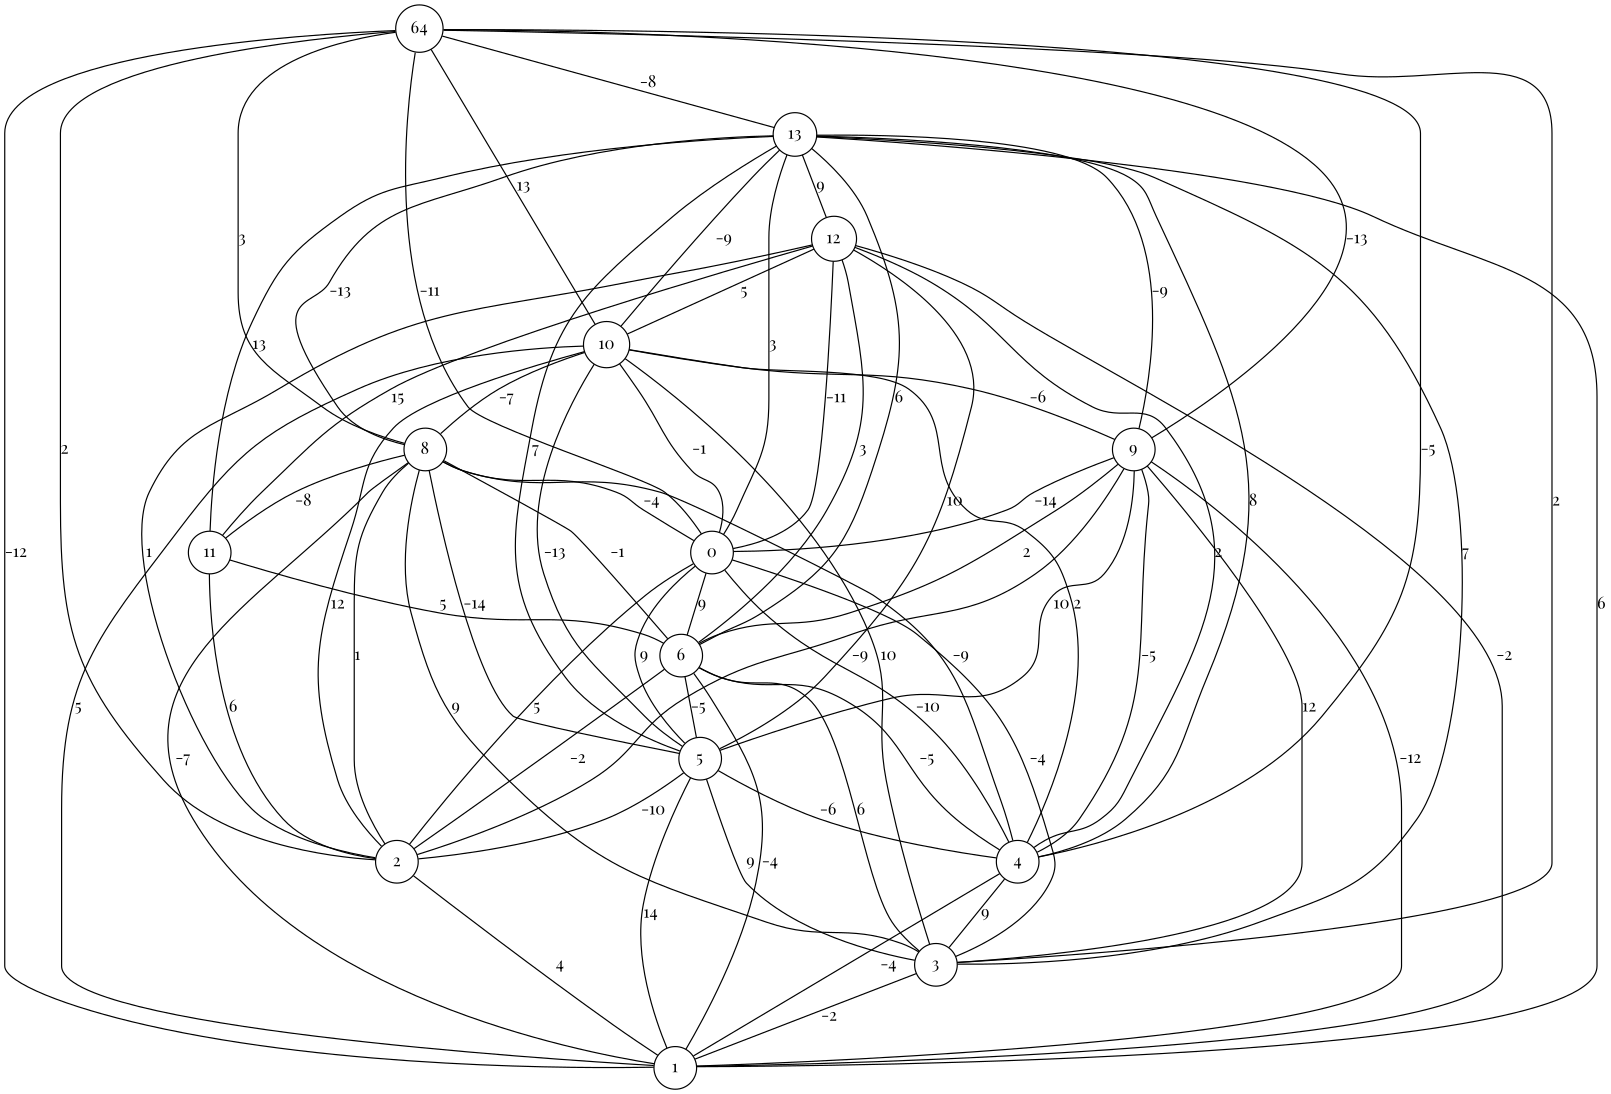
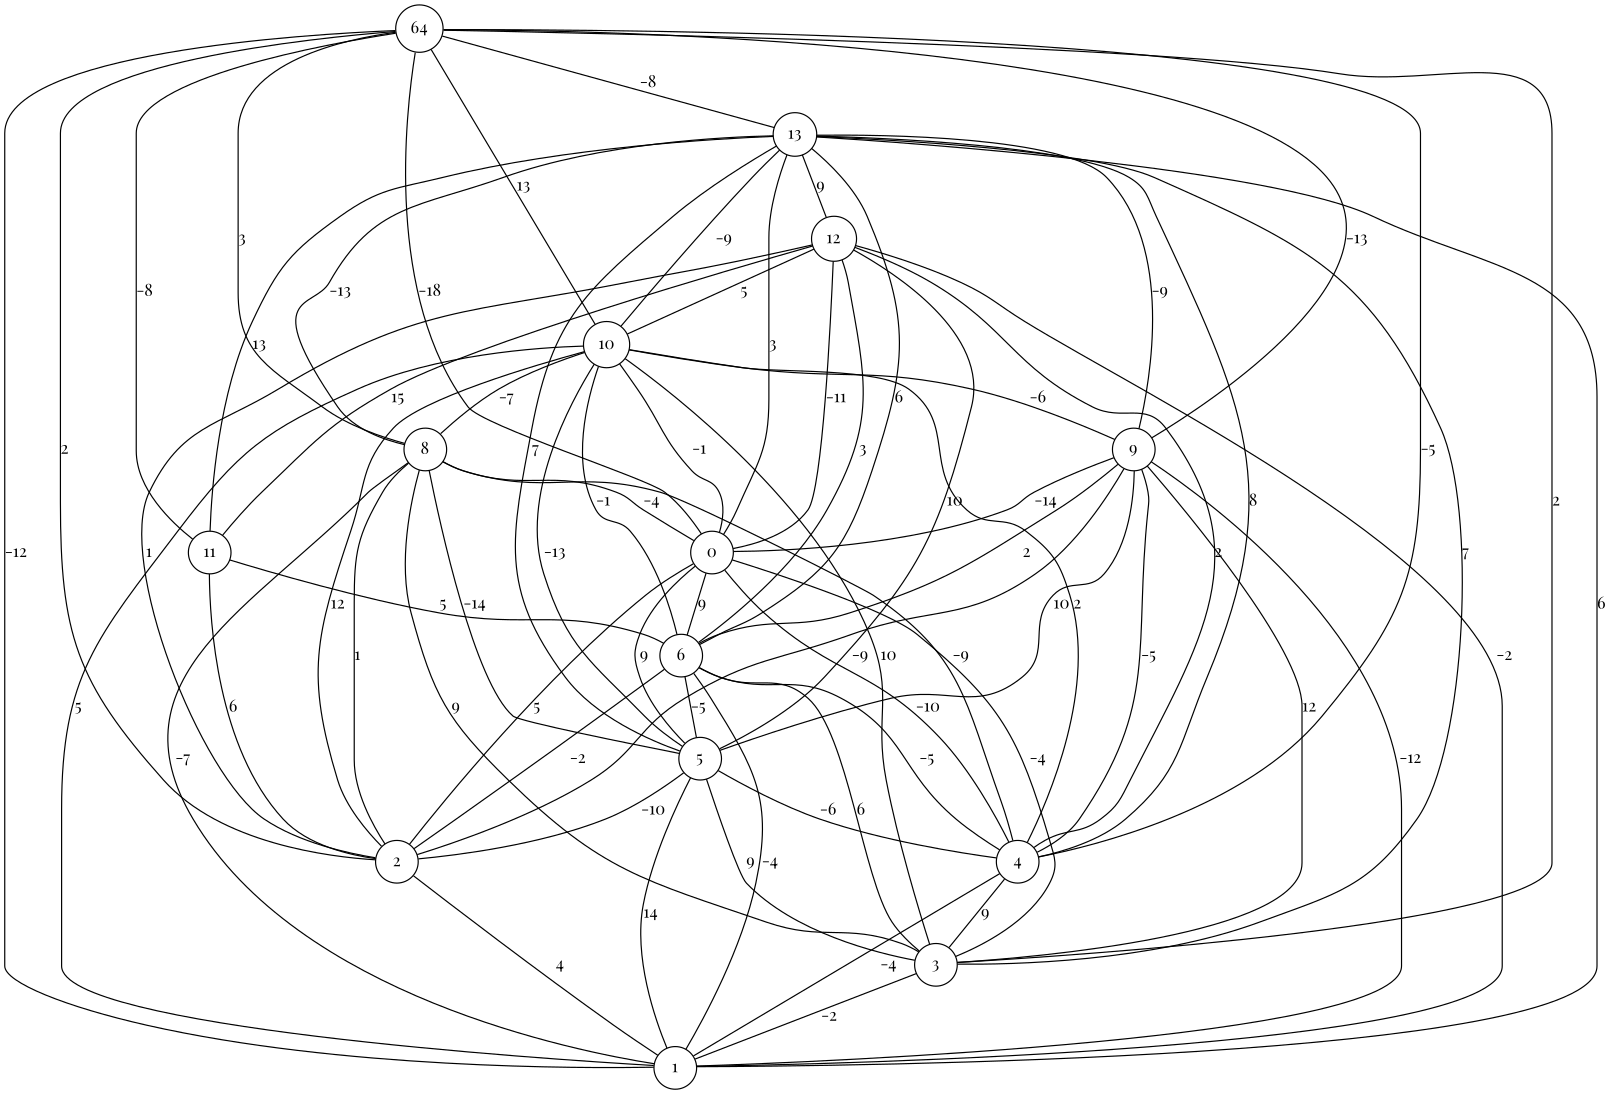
edge "64" -- "0": label "-11" -> "-18"
edge "8" -- "11": now "64" -- "11"
edge "8" -- "6": now "10" -- "6"
